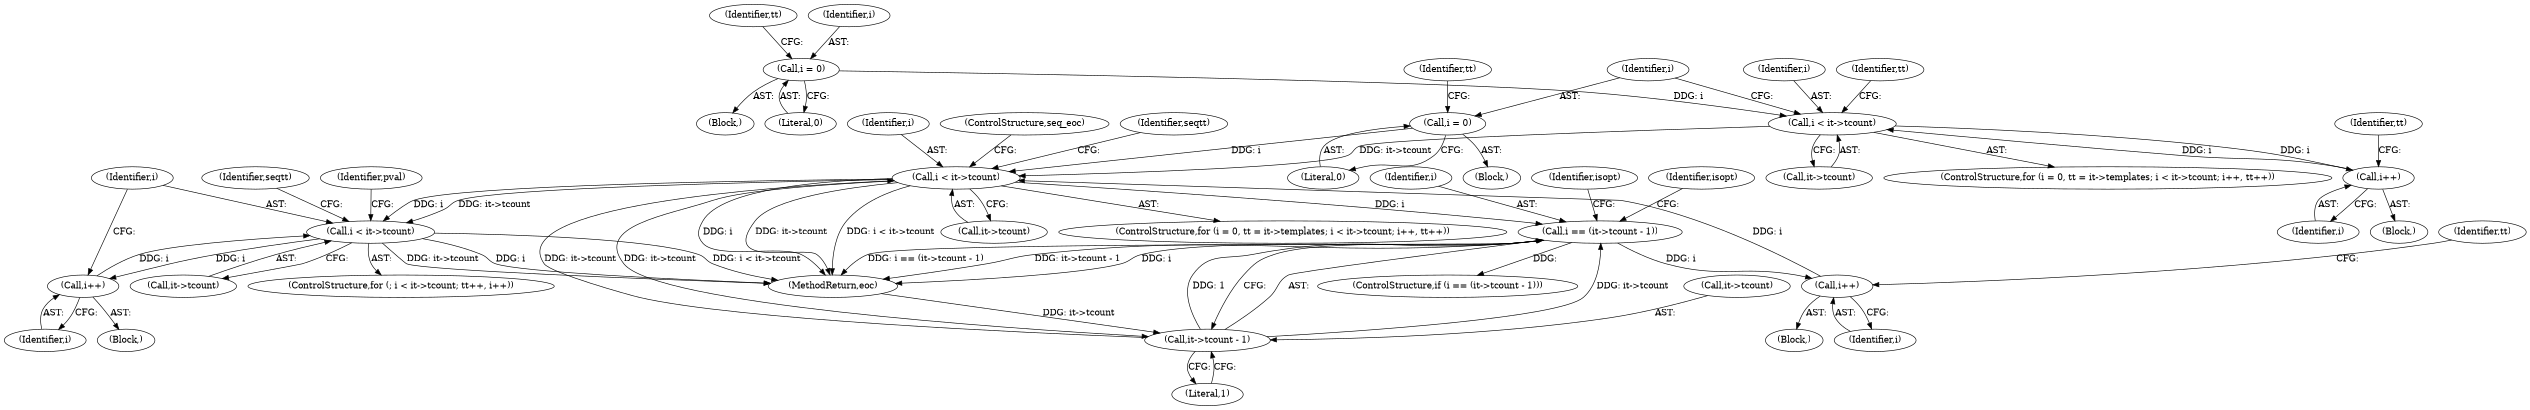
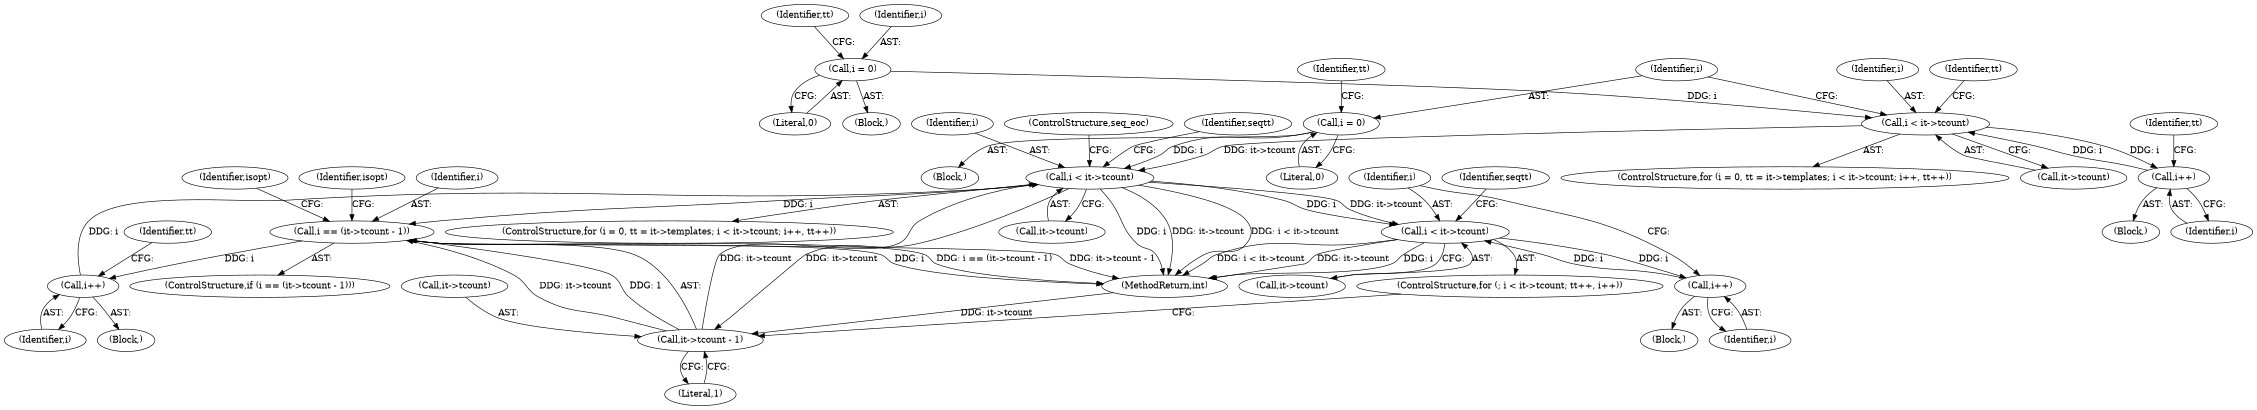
node "(Identifier,pval)": removed
edge "(Call,i == (it->tcount - 1))" -> "(Call,it->tcount - 1)": now "(ControlStructure,for (; i < it->tcount; tt++, i++))" -> "(Call,it->tcount - 1)"
edge "(Call,i == (it->tcount - 1))" -> "(ControlStructure,if (i == (it->tcount - 1)))": label "DDG: " -> "AST: "
node "(MethodReturn,eoc)": label "(MethodReturn,eoc)" -> "(MethodReturn,int)"
